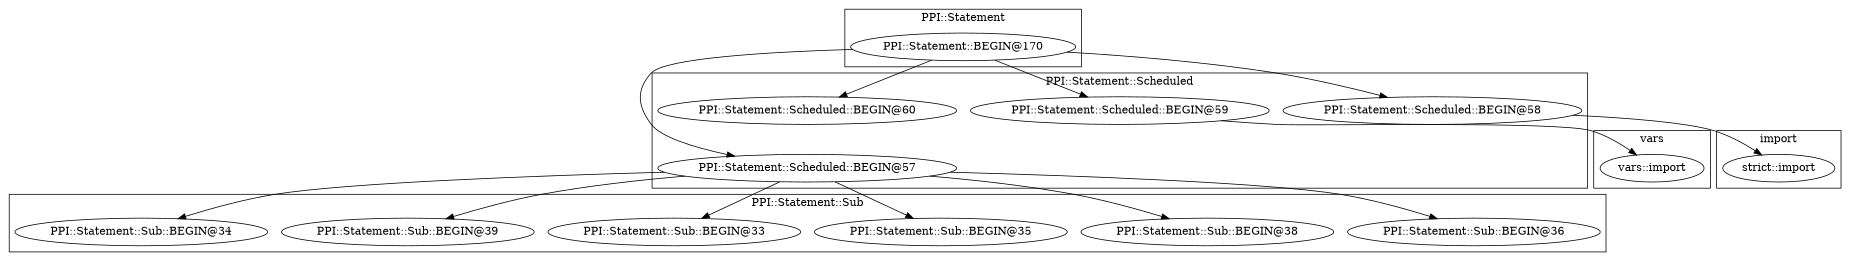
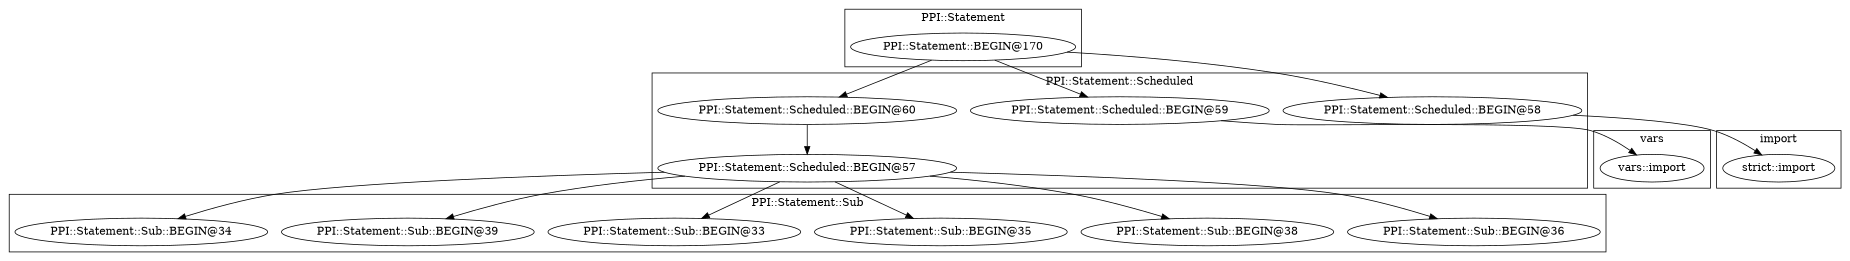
edge "PPI::Statement::BEGIN@170" -> "PPI::Statement::Scheduled::BEGIN@57": now "PPI::Statement::Scheduled::BEGIN@60" -> "PPI::Statement::Scheduled::BEGIN@57"
